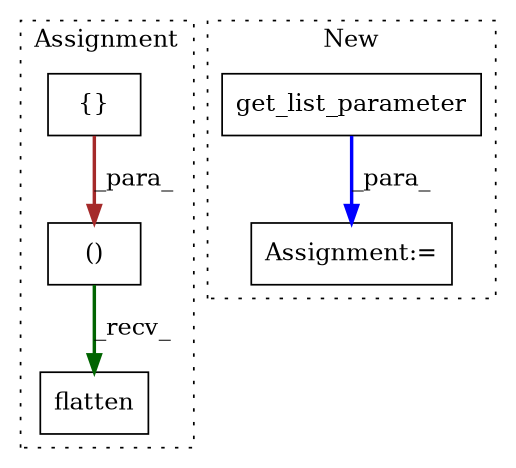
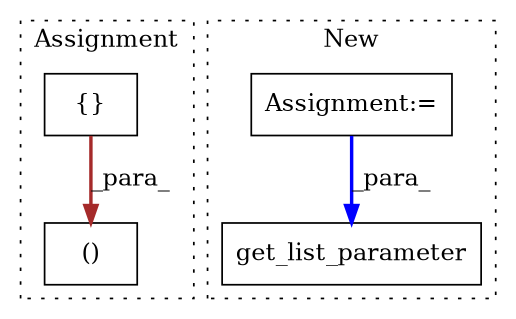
edge "get_list_parameter" -> "Assignment:=": reversed
node "flatten": removed
